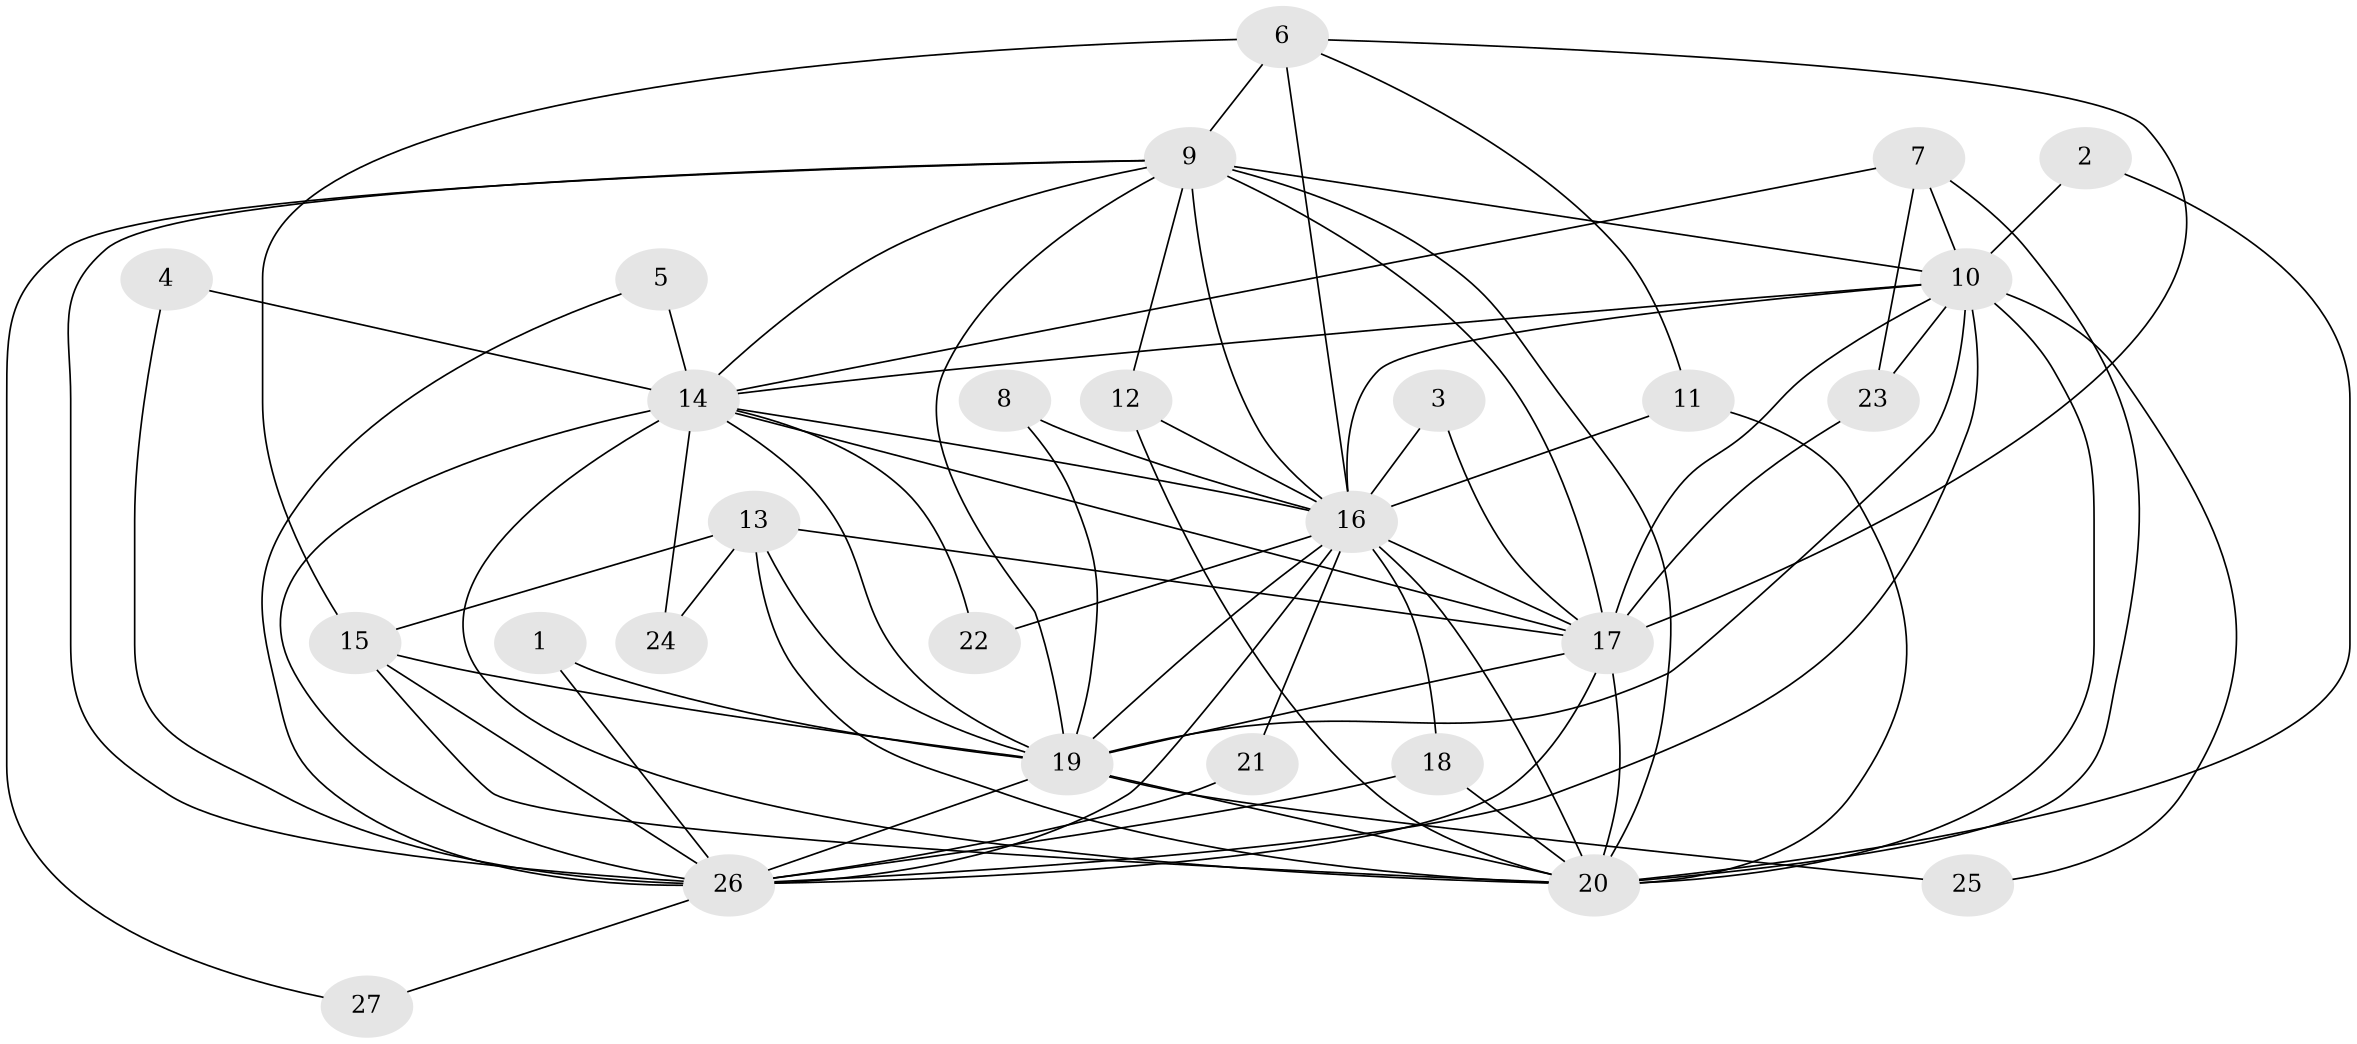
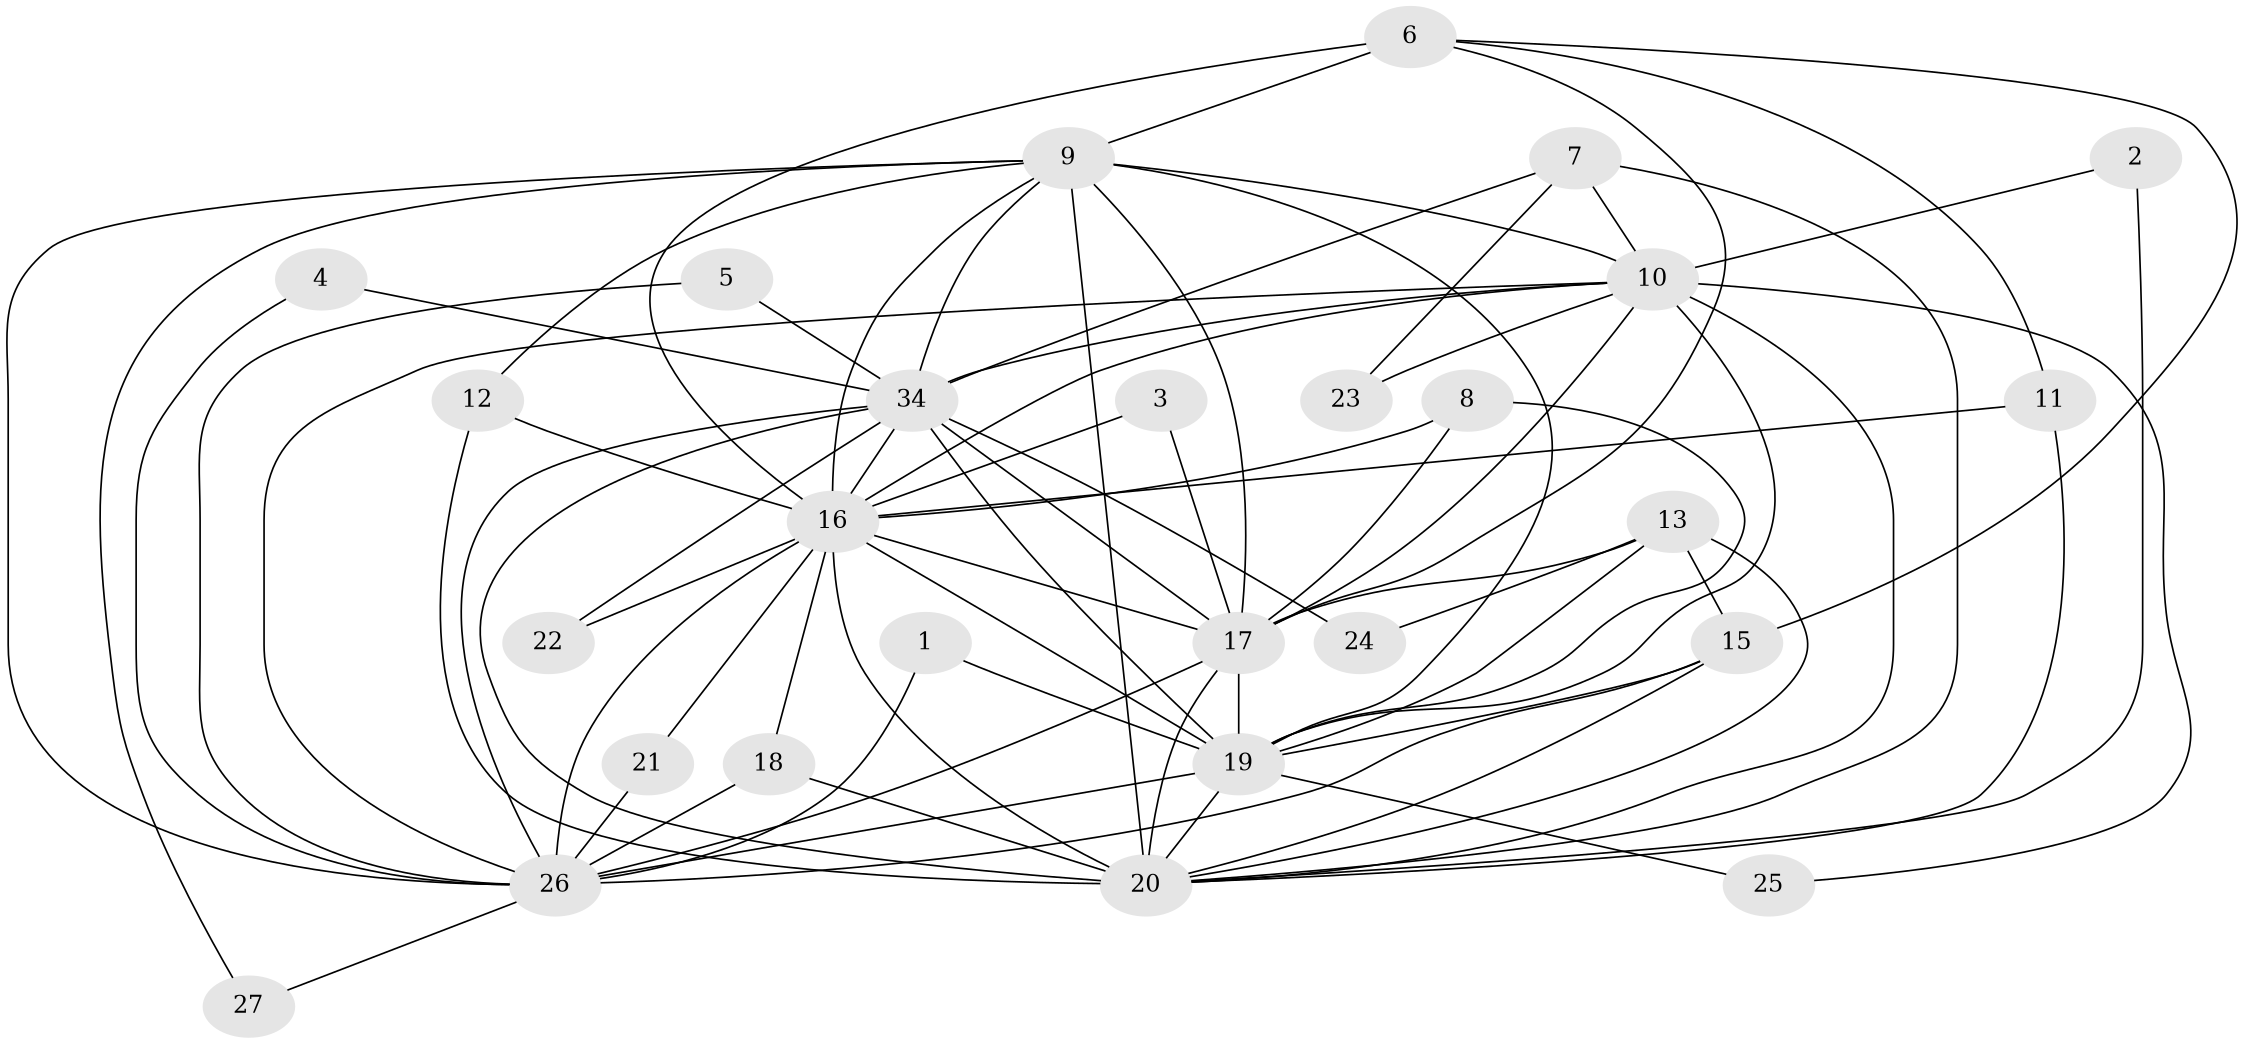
node "14": label "14" -> "34"
edge "23" -- "17": now "8" -- "17"
